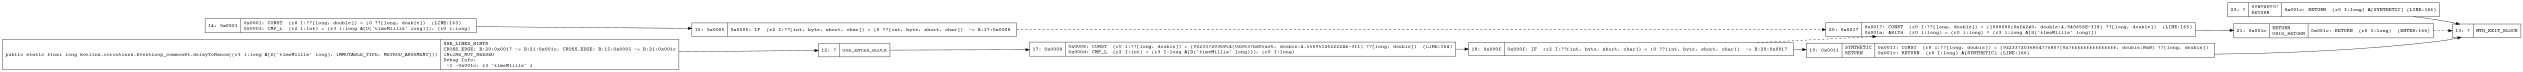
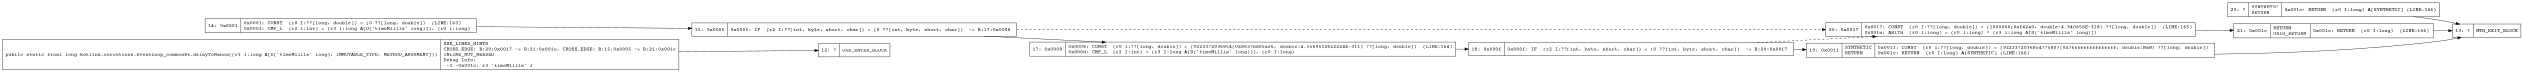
node "21: 0x001c": text "0x001c: RETURN  (r0 I:long)  (ENTER:166)" -> "0x001c: RETURN  (r0 I:long)  (LINE:166)"
edge "21: 0x001c" -> "13: ?": style dashed -> solid
edge "12: ?" -> "17: 0x0008": now "15: 0x0005" -> "17: 0x0008"
